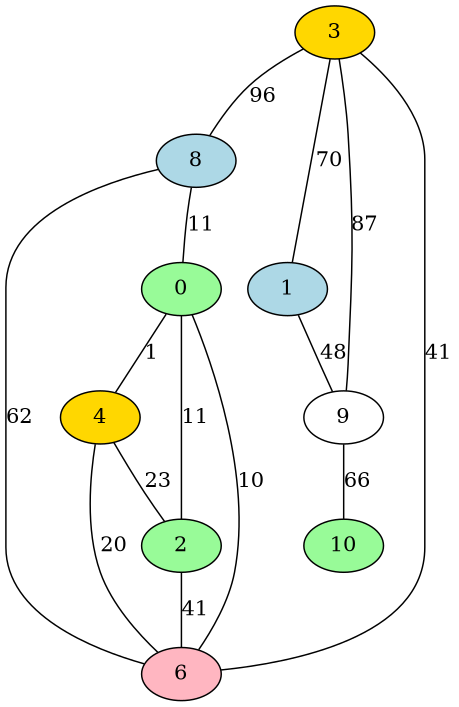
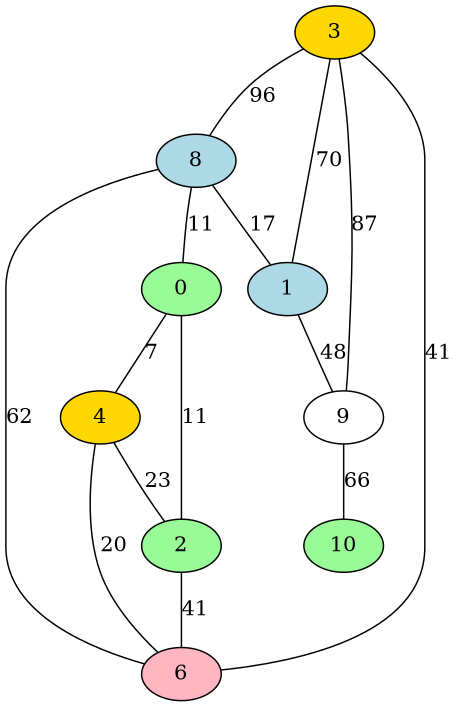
edge "8" -- "1": added, label "17"
edge "0" -- "4": label "1" -> "7"
edge "0" -- "6": removed, label "10"
